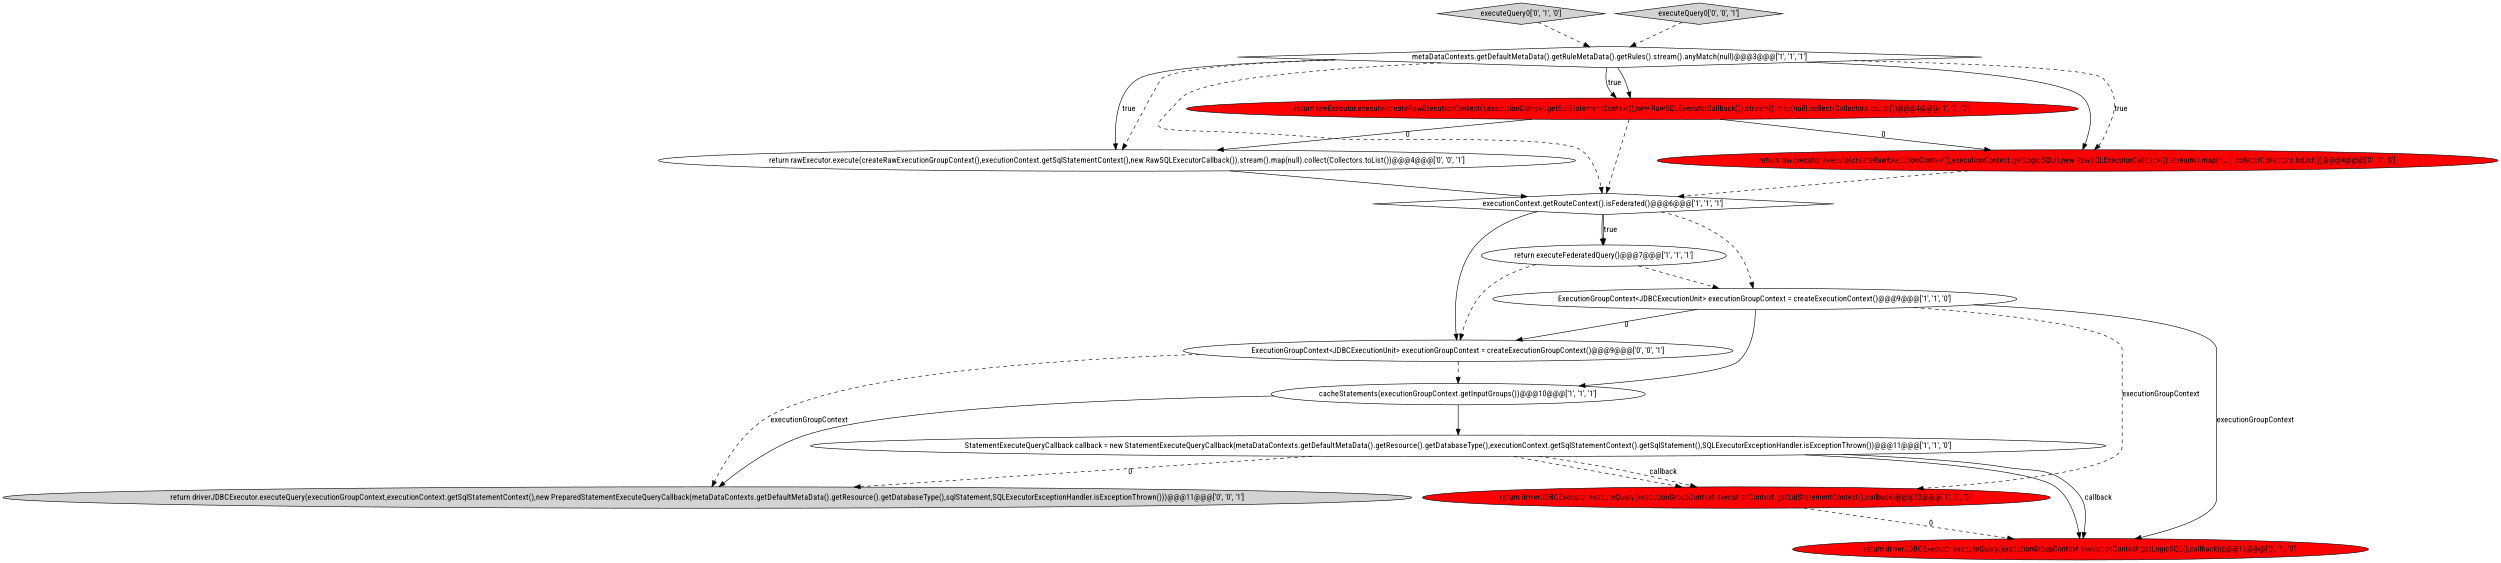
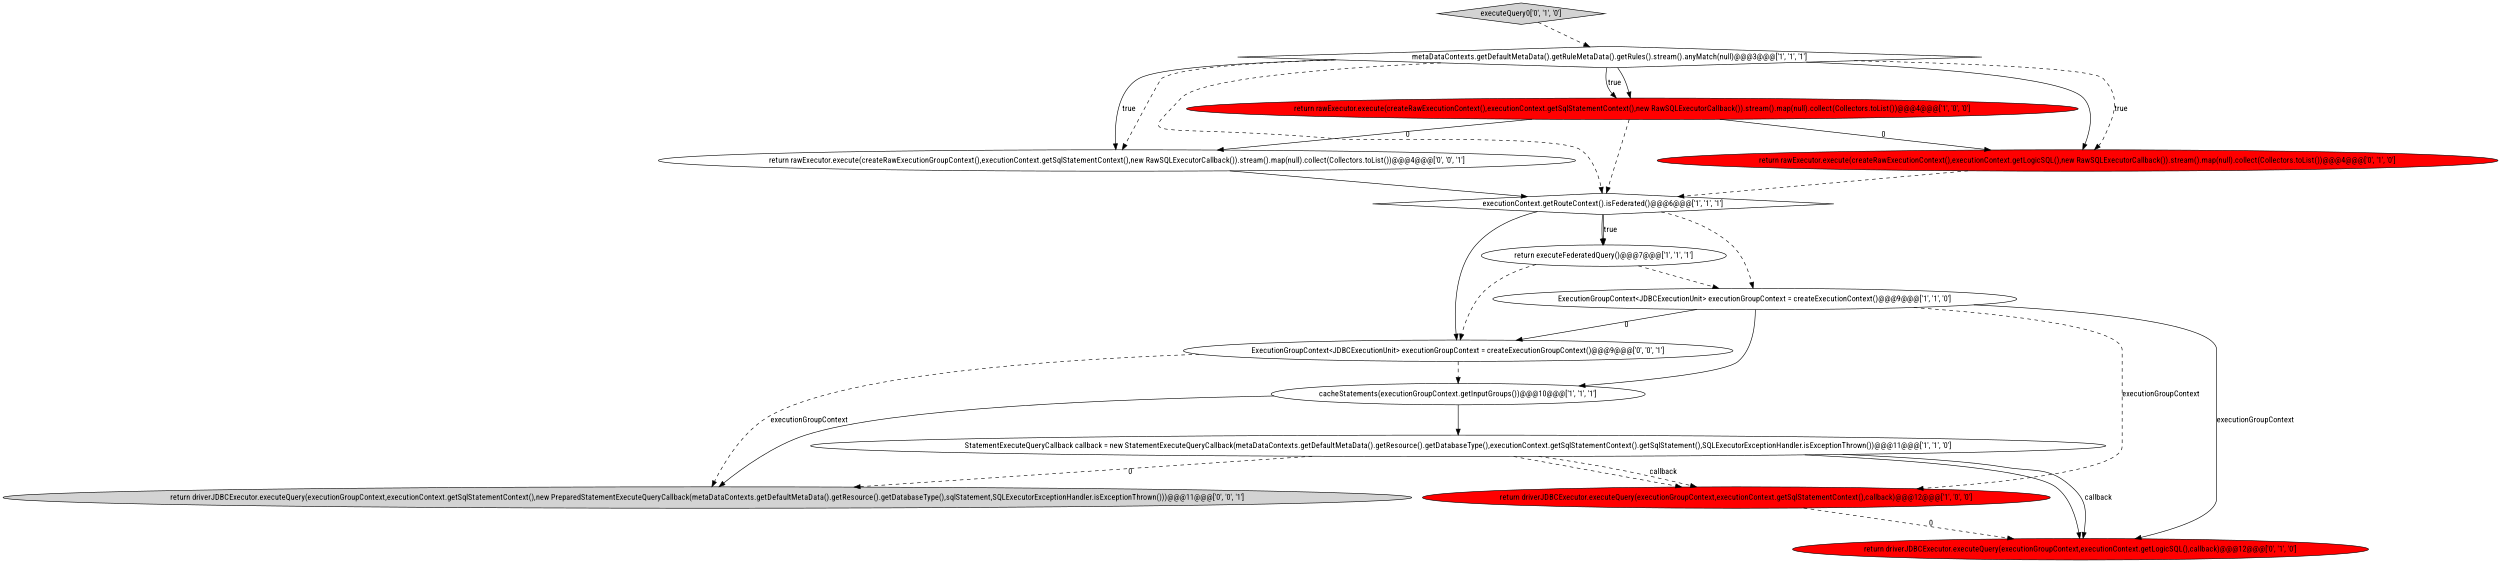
node "executeQuery0['0', '0', '1']": removed
